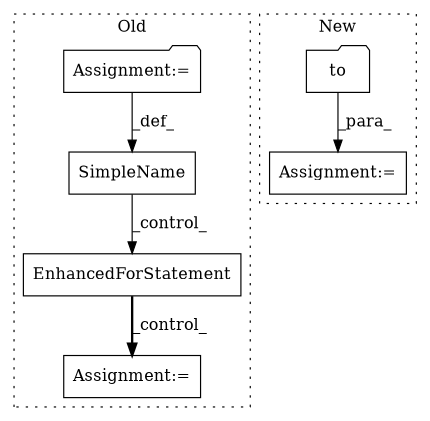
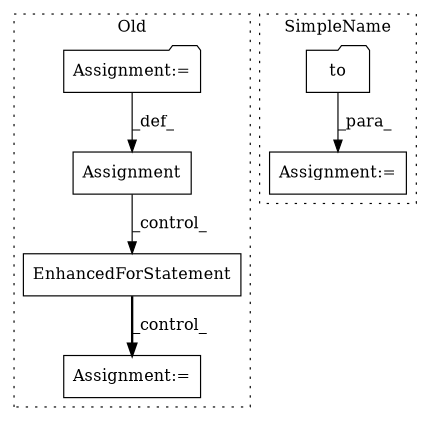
cluster "New": label "New" -> "SimpleName"
node "SimpleName": label "SimpleName" -> "Assignment"
